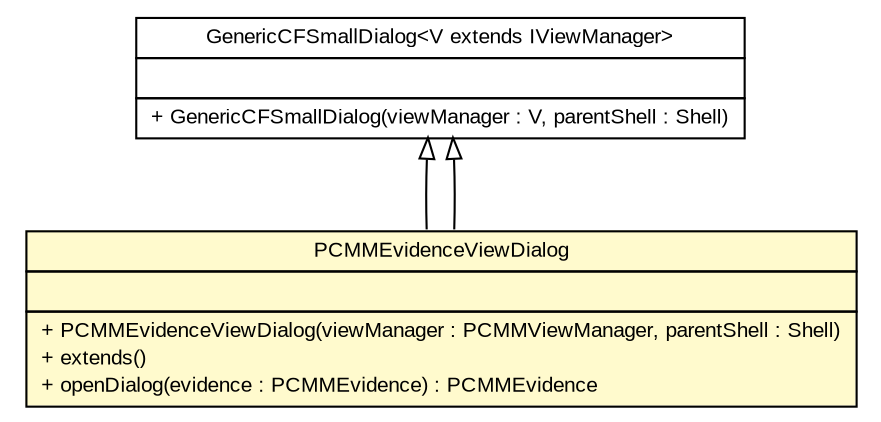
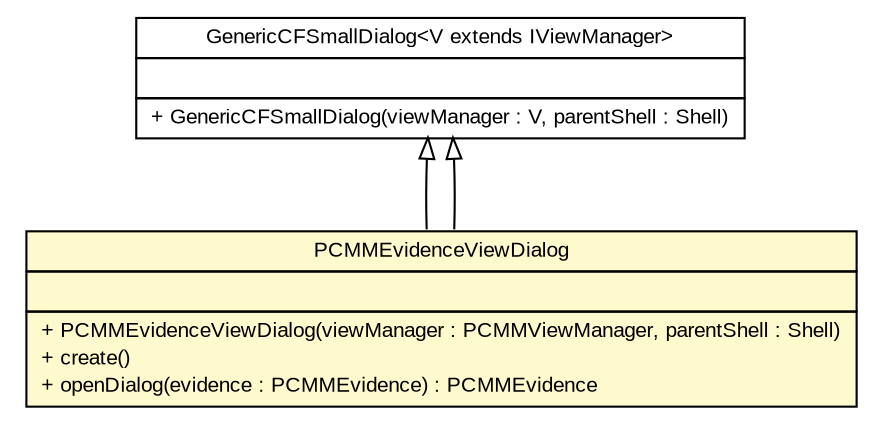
node "PCMMEvidenceViewDialog": text "+ extends()" -> "+ create()"
